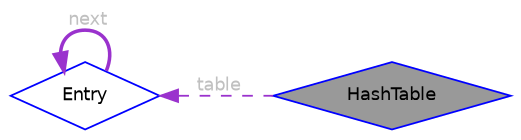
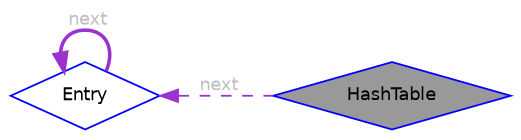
edge "HashTable" -> "Entry": label " table" -> " next"
